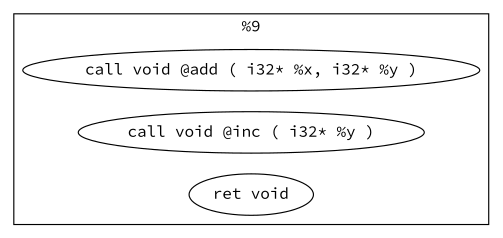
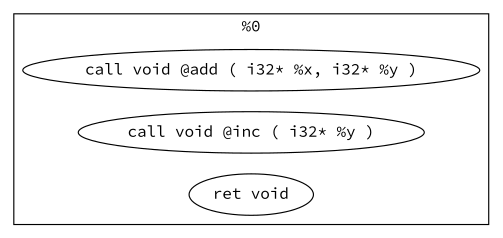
cluster "%9": label "%9" -> "%0"
